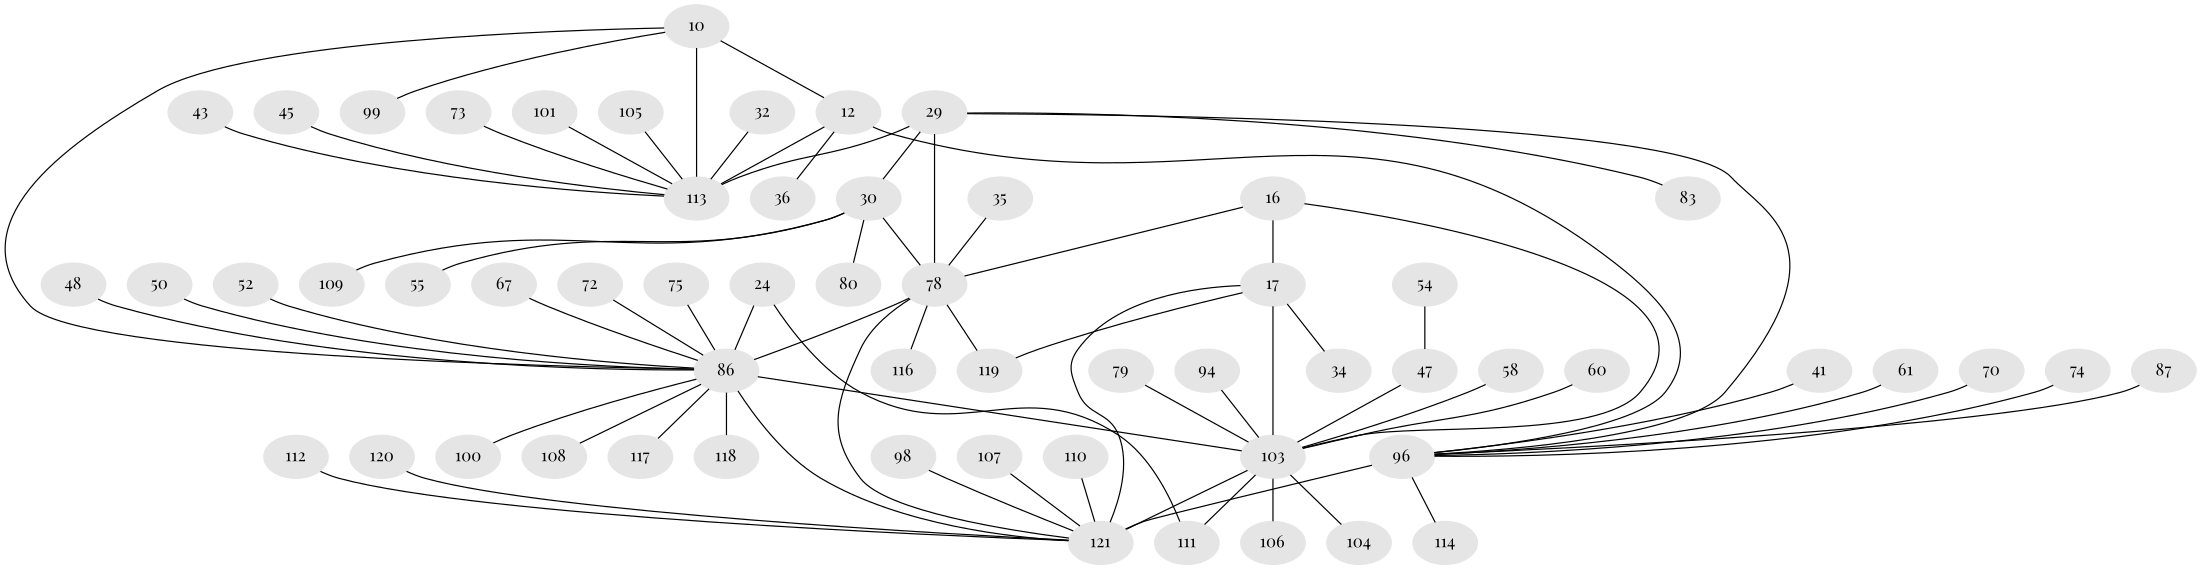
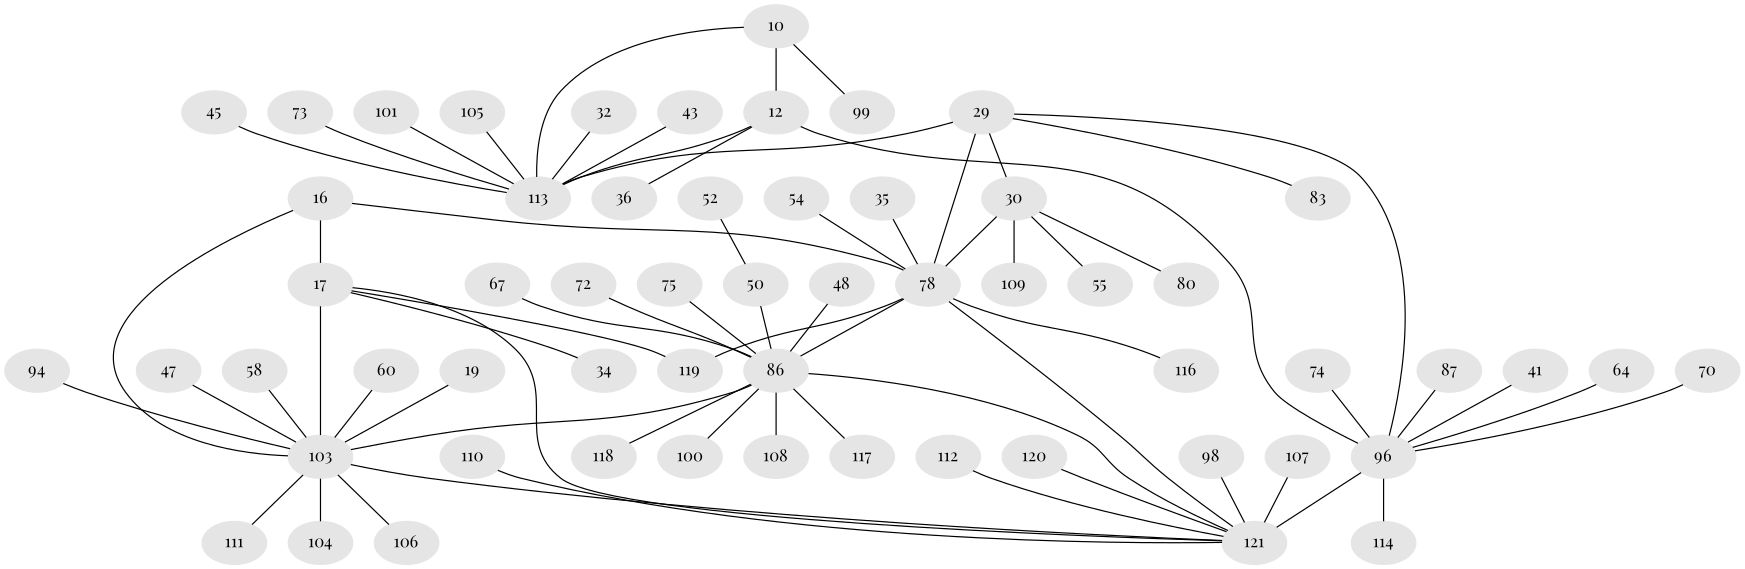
edge "10" -- "86": removed
node "24": removed
edge "54" -- "47": now "54" -- "78"
edge "52" -- "86": now "52" -- "50"
node "79": label "79" -> "19"
node "61": label "61" -> "64"
